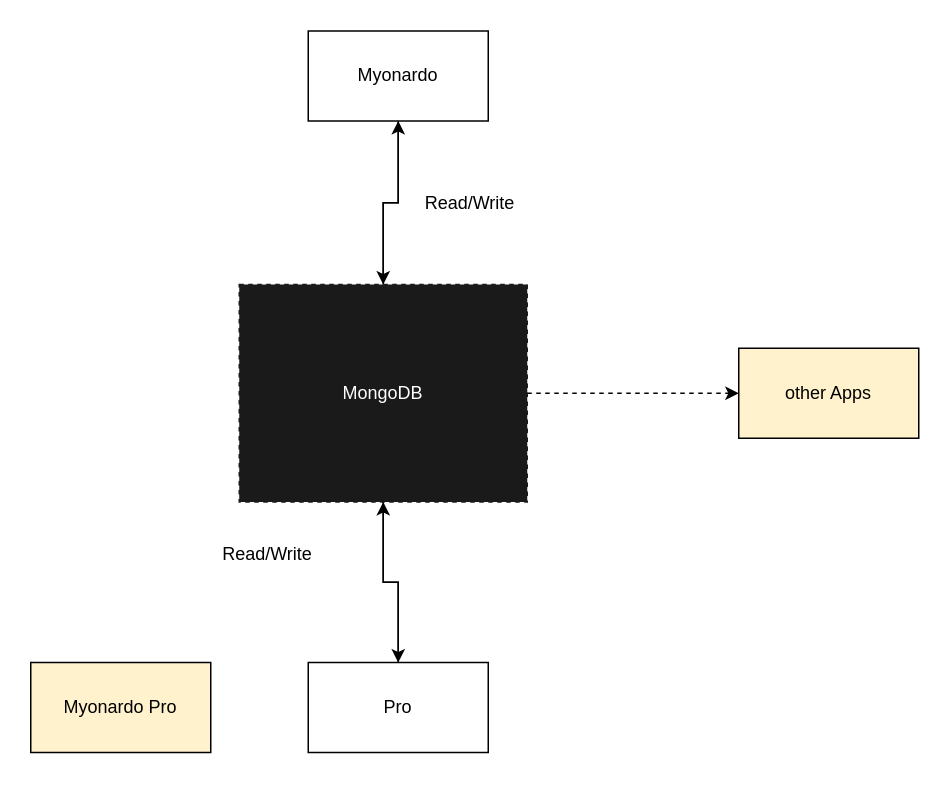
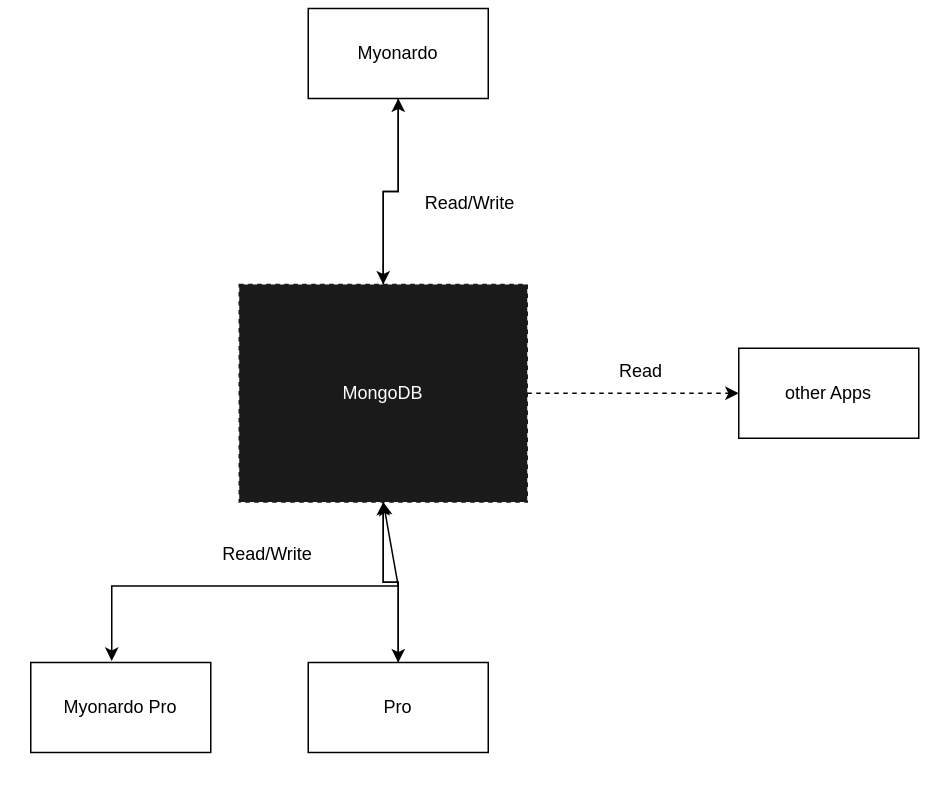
node "Myonardo": moved (398, 76) -> (398, 53)
node "Read": added
node "other Apps": fillcolor #fff2cc -> #ffffff
edge "MongoDB" -- "Myonardo Pro": added
node "Myonardo Pro": fillcolor #fff2cc -> #ffffff
